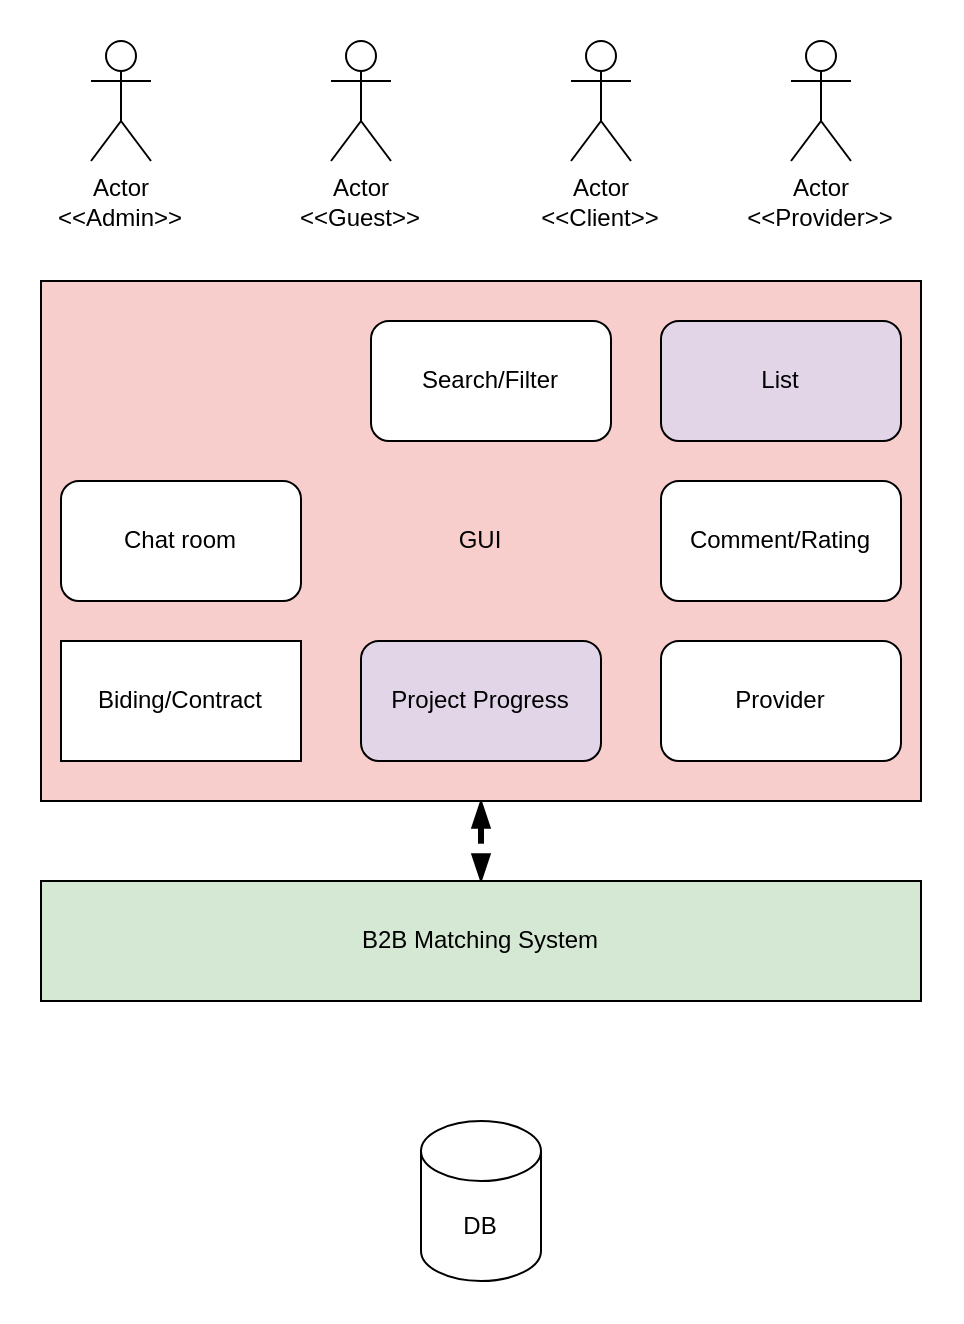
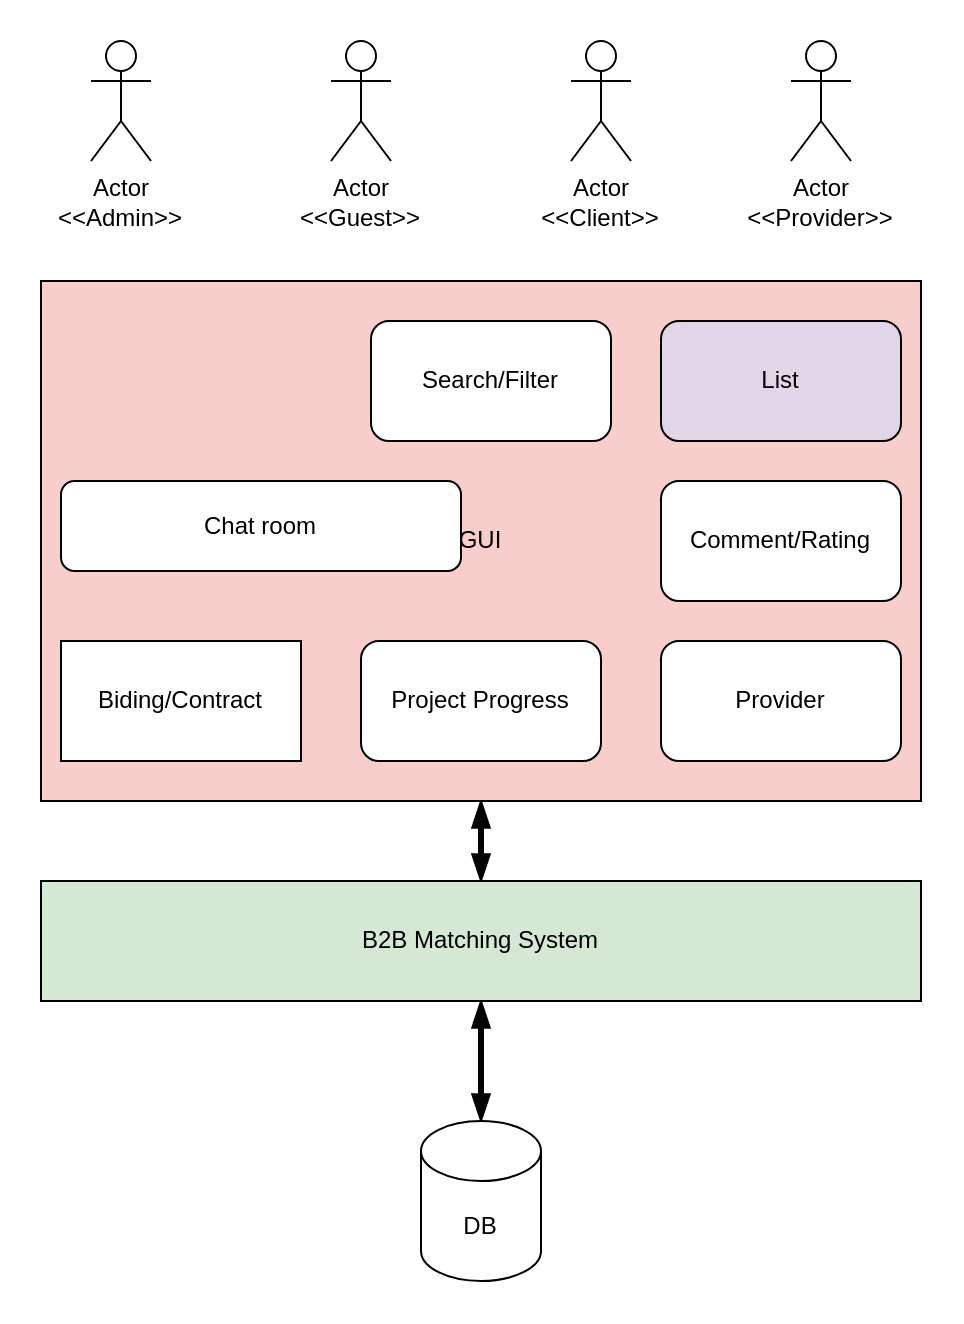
node "Chat room": size 240x120 -> 400x90
node "Project Progress": fillcolor #e1d5e7 -> #ffffff
edge "GUI" -- "B2B Matching System": style dashed -> solid
edge "B2B Matching System" -- "DB": added
